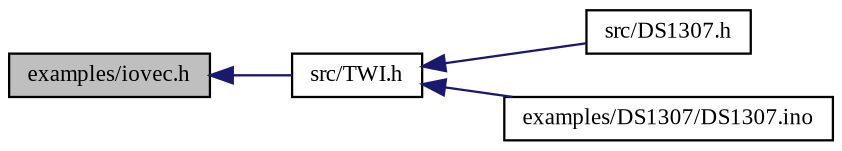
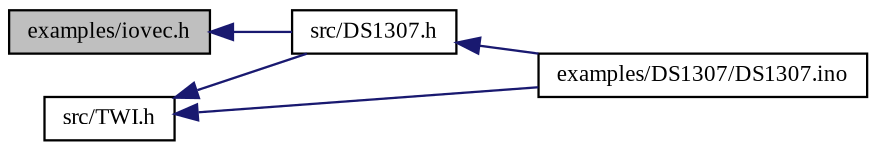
edge "examples/DS1307/DS1307.ino" -> "src/DS1307.h": added
edge "src/TWI.h" -> "examples/iovec.h": now "src/DS1307.h" -> "examples/iovec.h"
